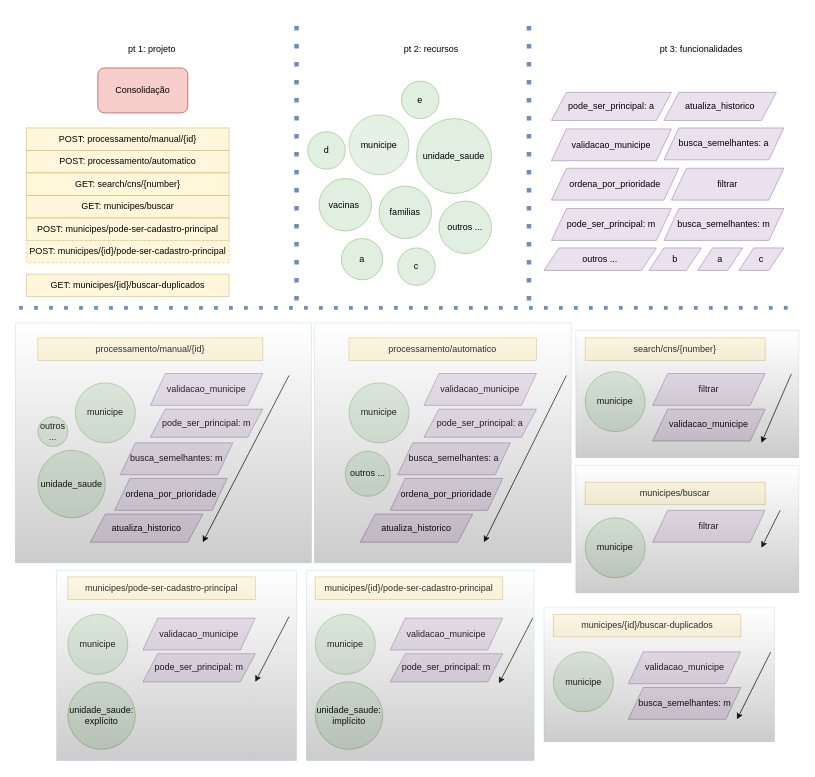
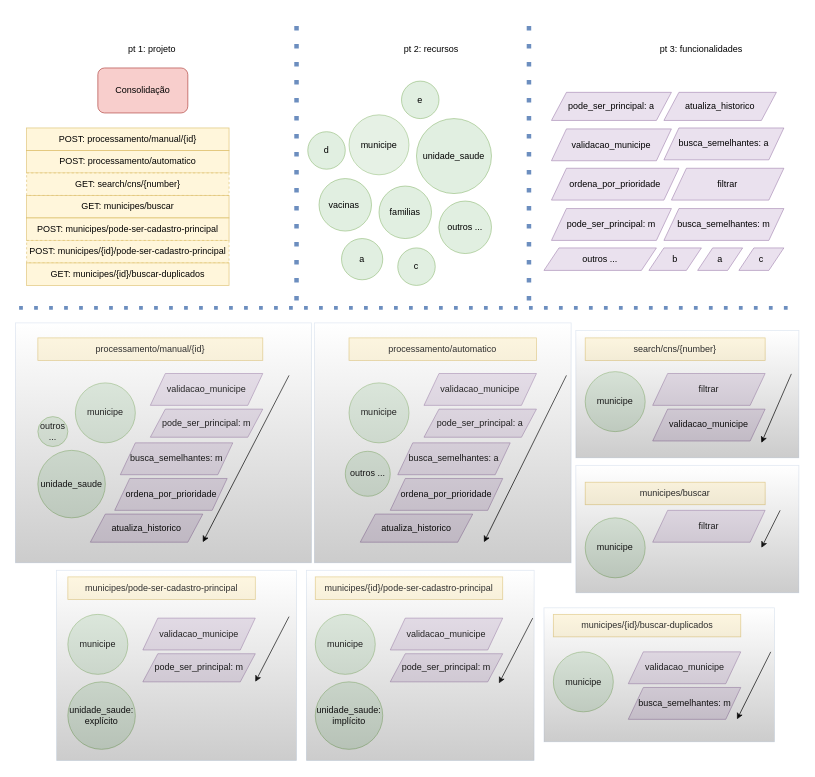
node "GET: search/cns/{number}": style solid -> dashed
node "GET: municipes/{id}/buscar-duplicados": moved (128, 285) -> (128, 274)
